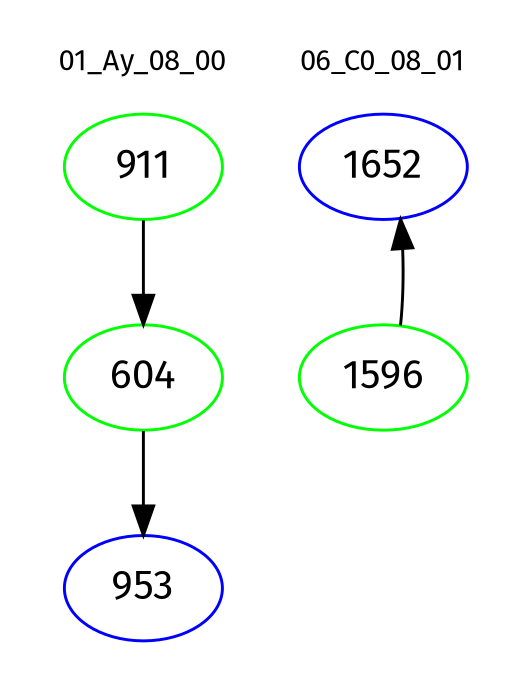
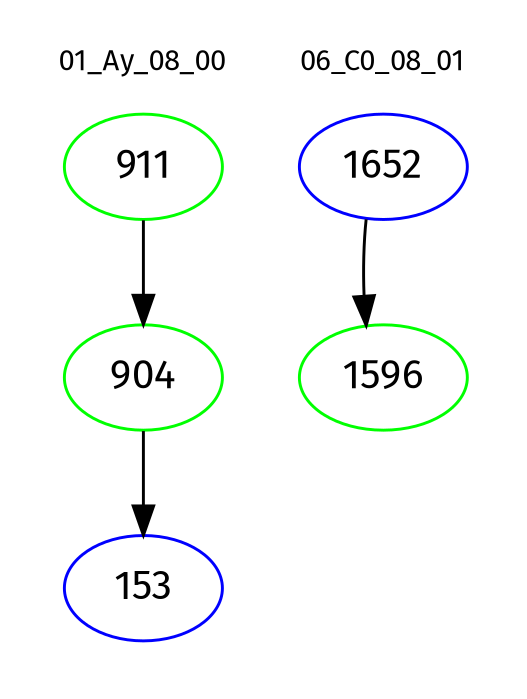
edge "1596" -> "1652": reversed
node "604": label "604" -> "904"
node "953": label "953" -> "153"
